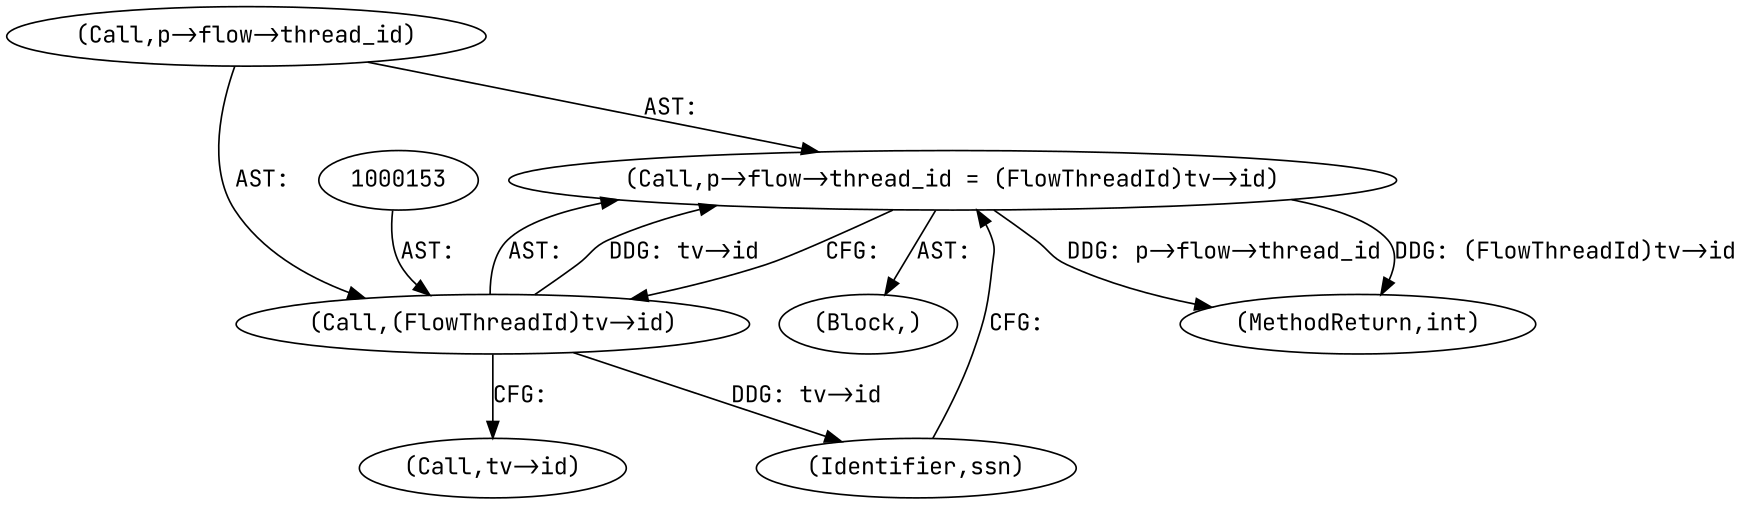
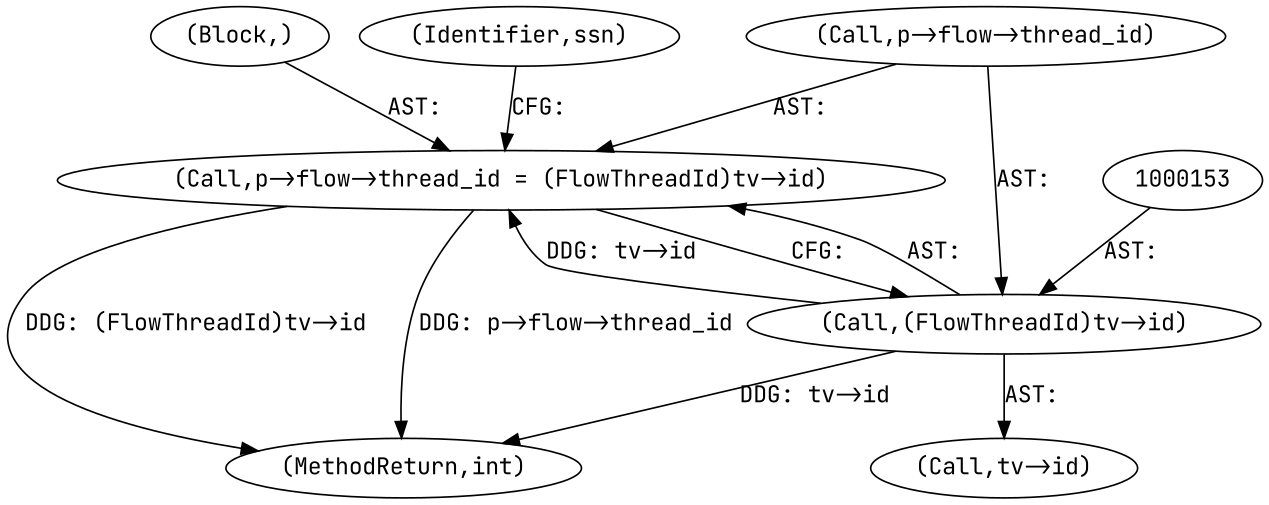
edge "(Call,p->flow->thread_id = (FlowThreadId)tv->id)" -> "(Block,)": reversed
edge "(Call,(FlowThreadId)tv->id)" -> "(Identifier,ssn)": now "(Call,(FlowThreadId)tv->id)" -> "(MethodReturn,int)"
edge "(Call,(FlowThreadId)tv->id)" -> "(Call,tv->id)": label "CFG: " -> "AST: "
